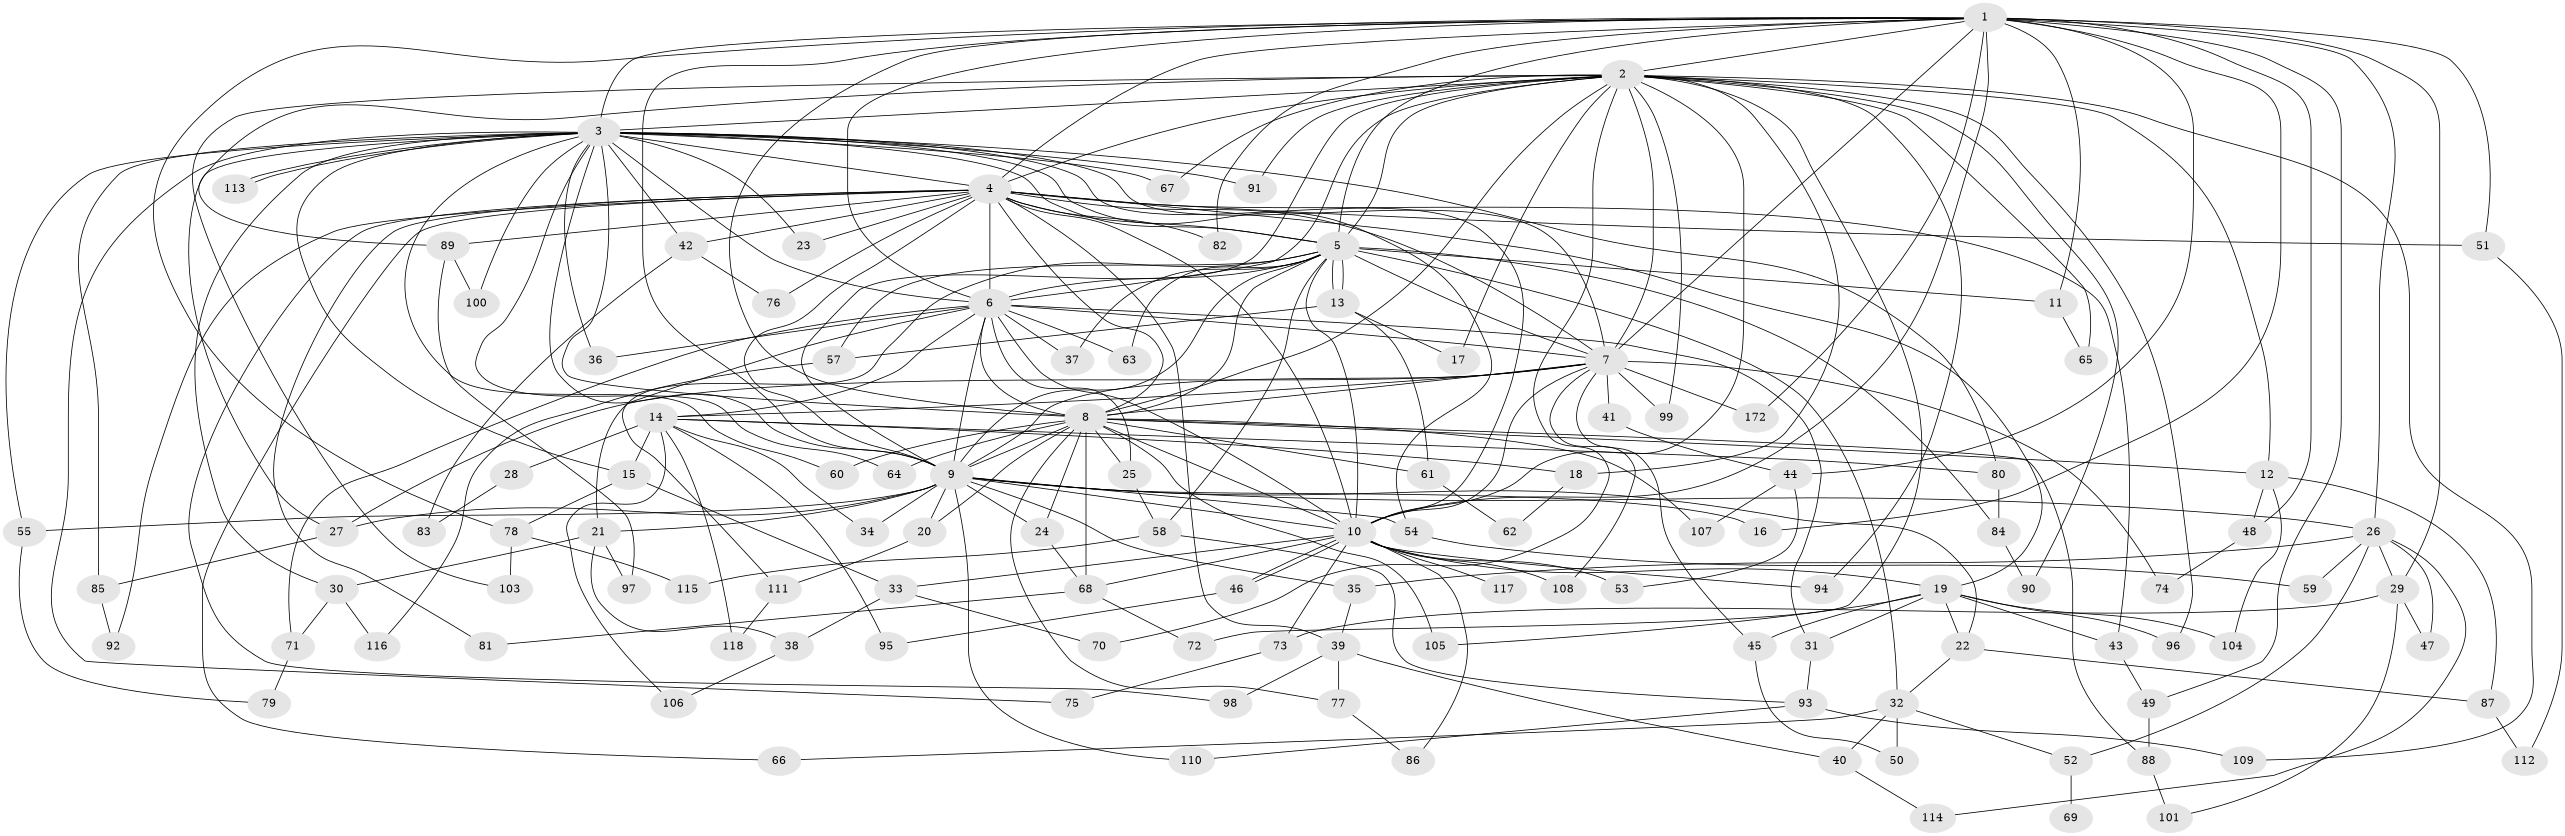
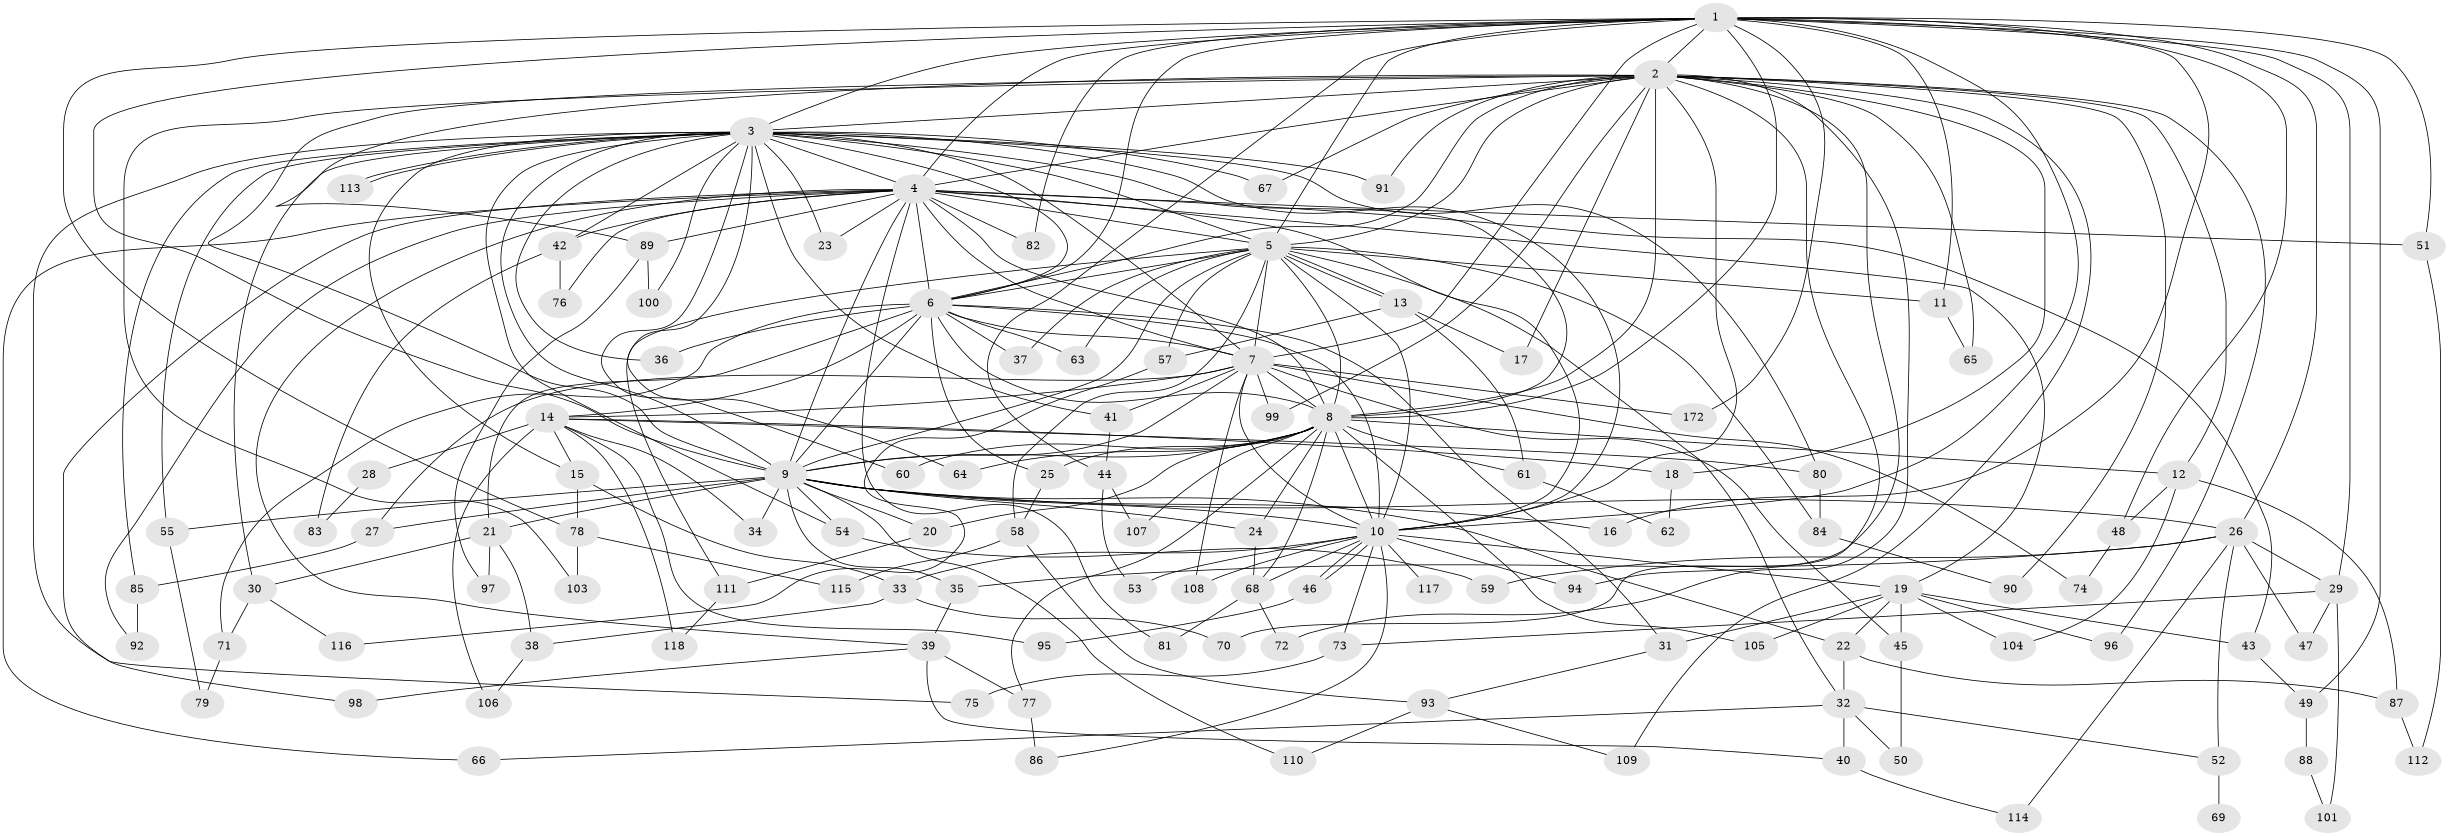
edge "3" -- "27": now "3" -- "41"
edge "2" -- "7": removed
edge "8" -- "88": removed
